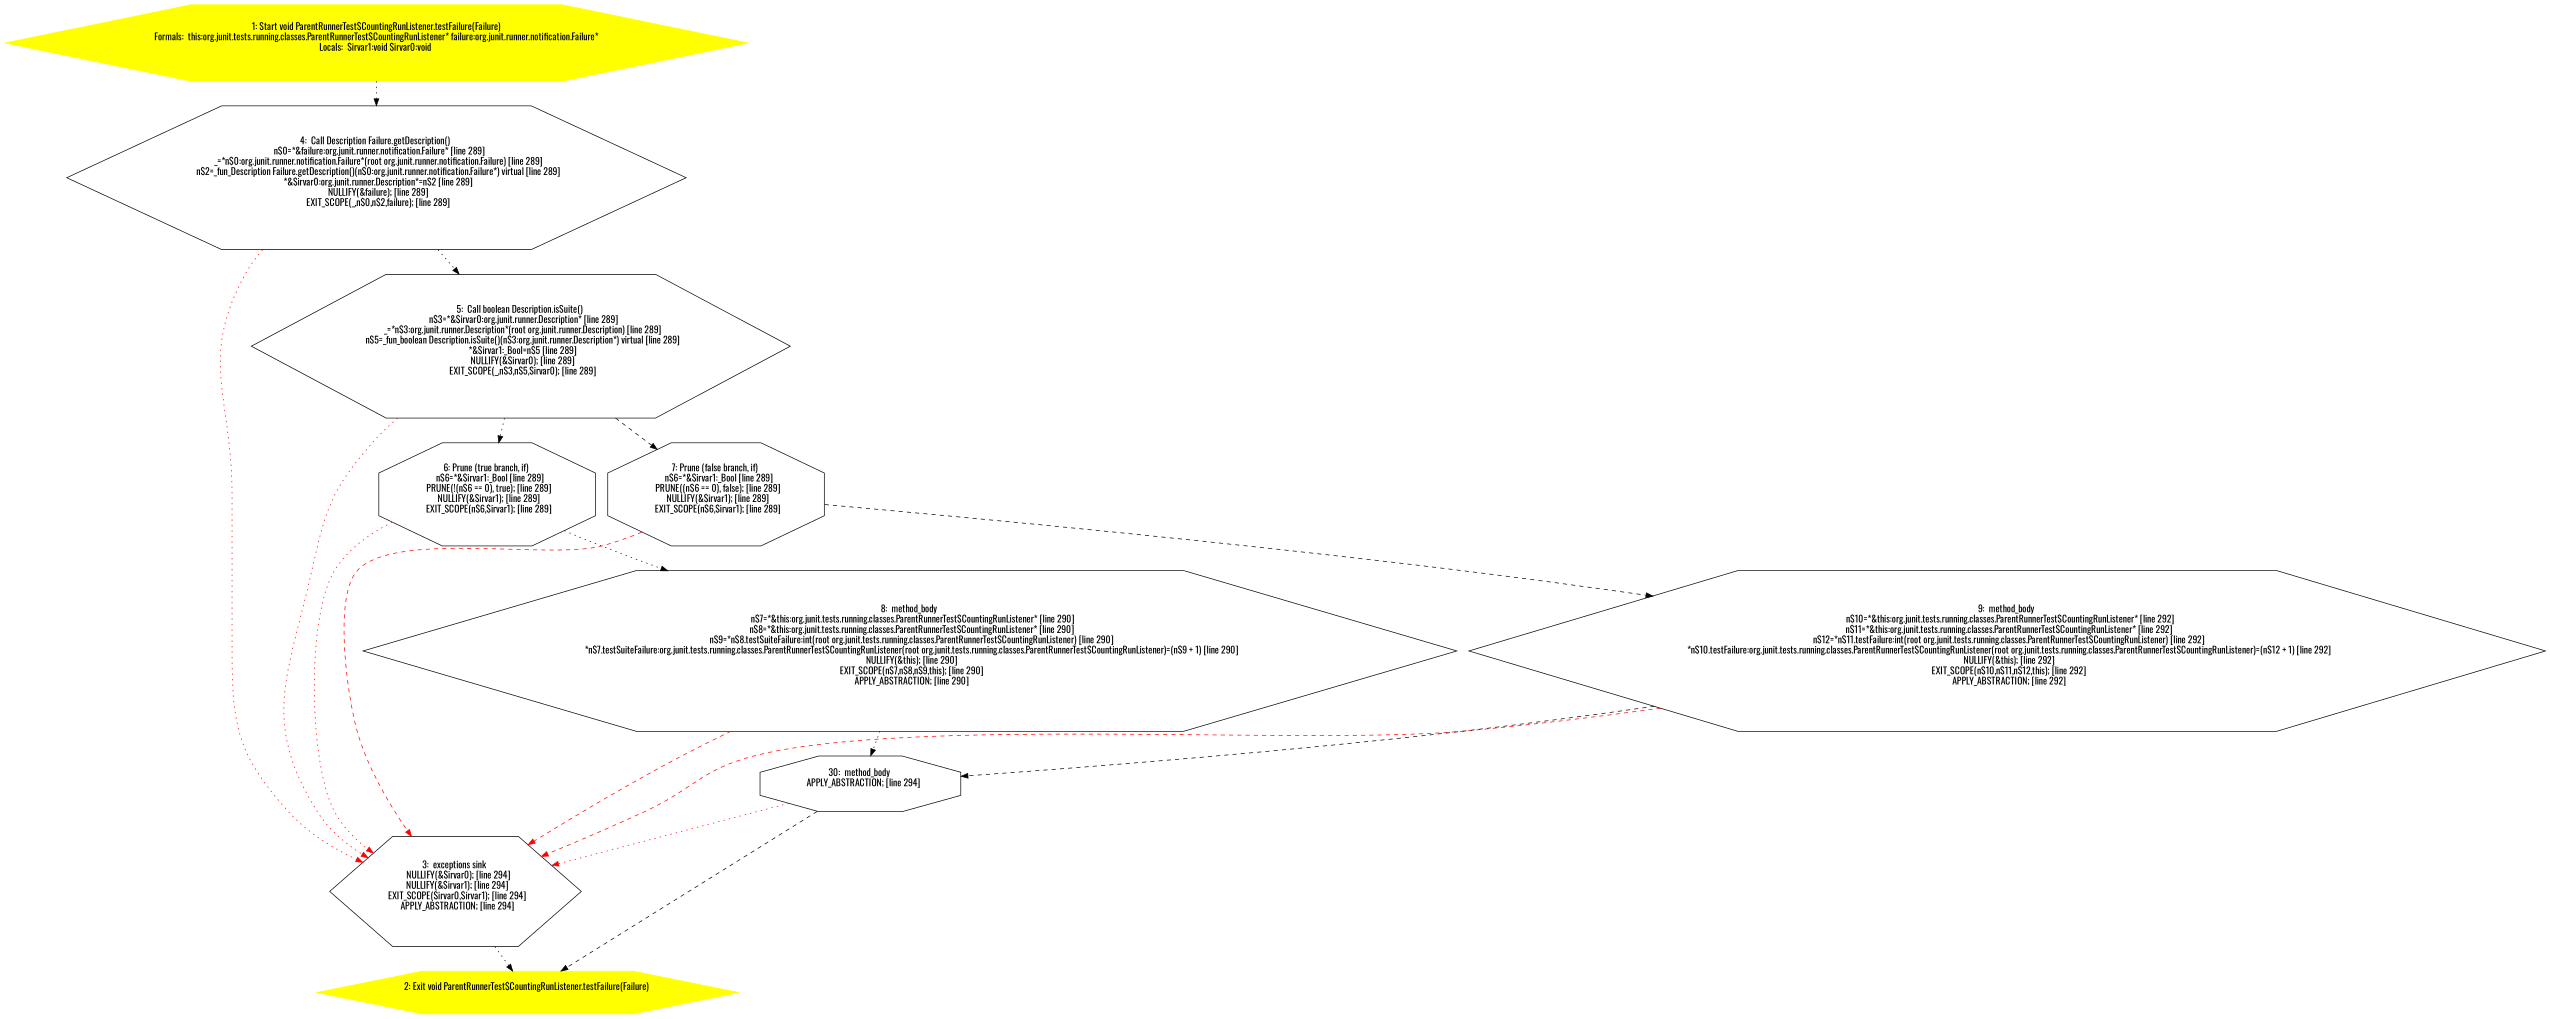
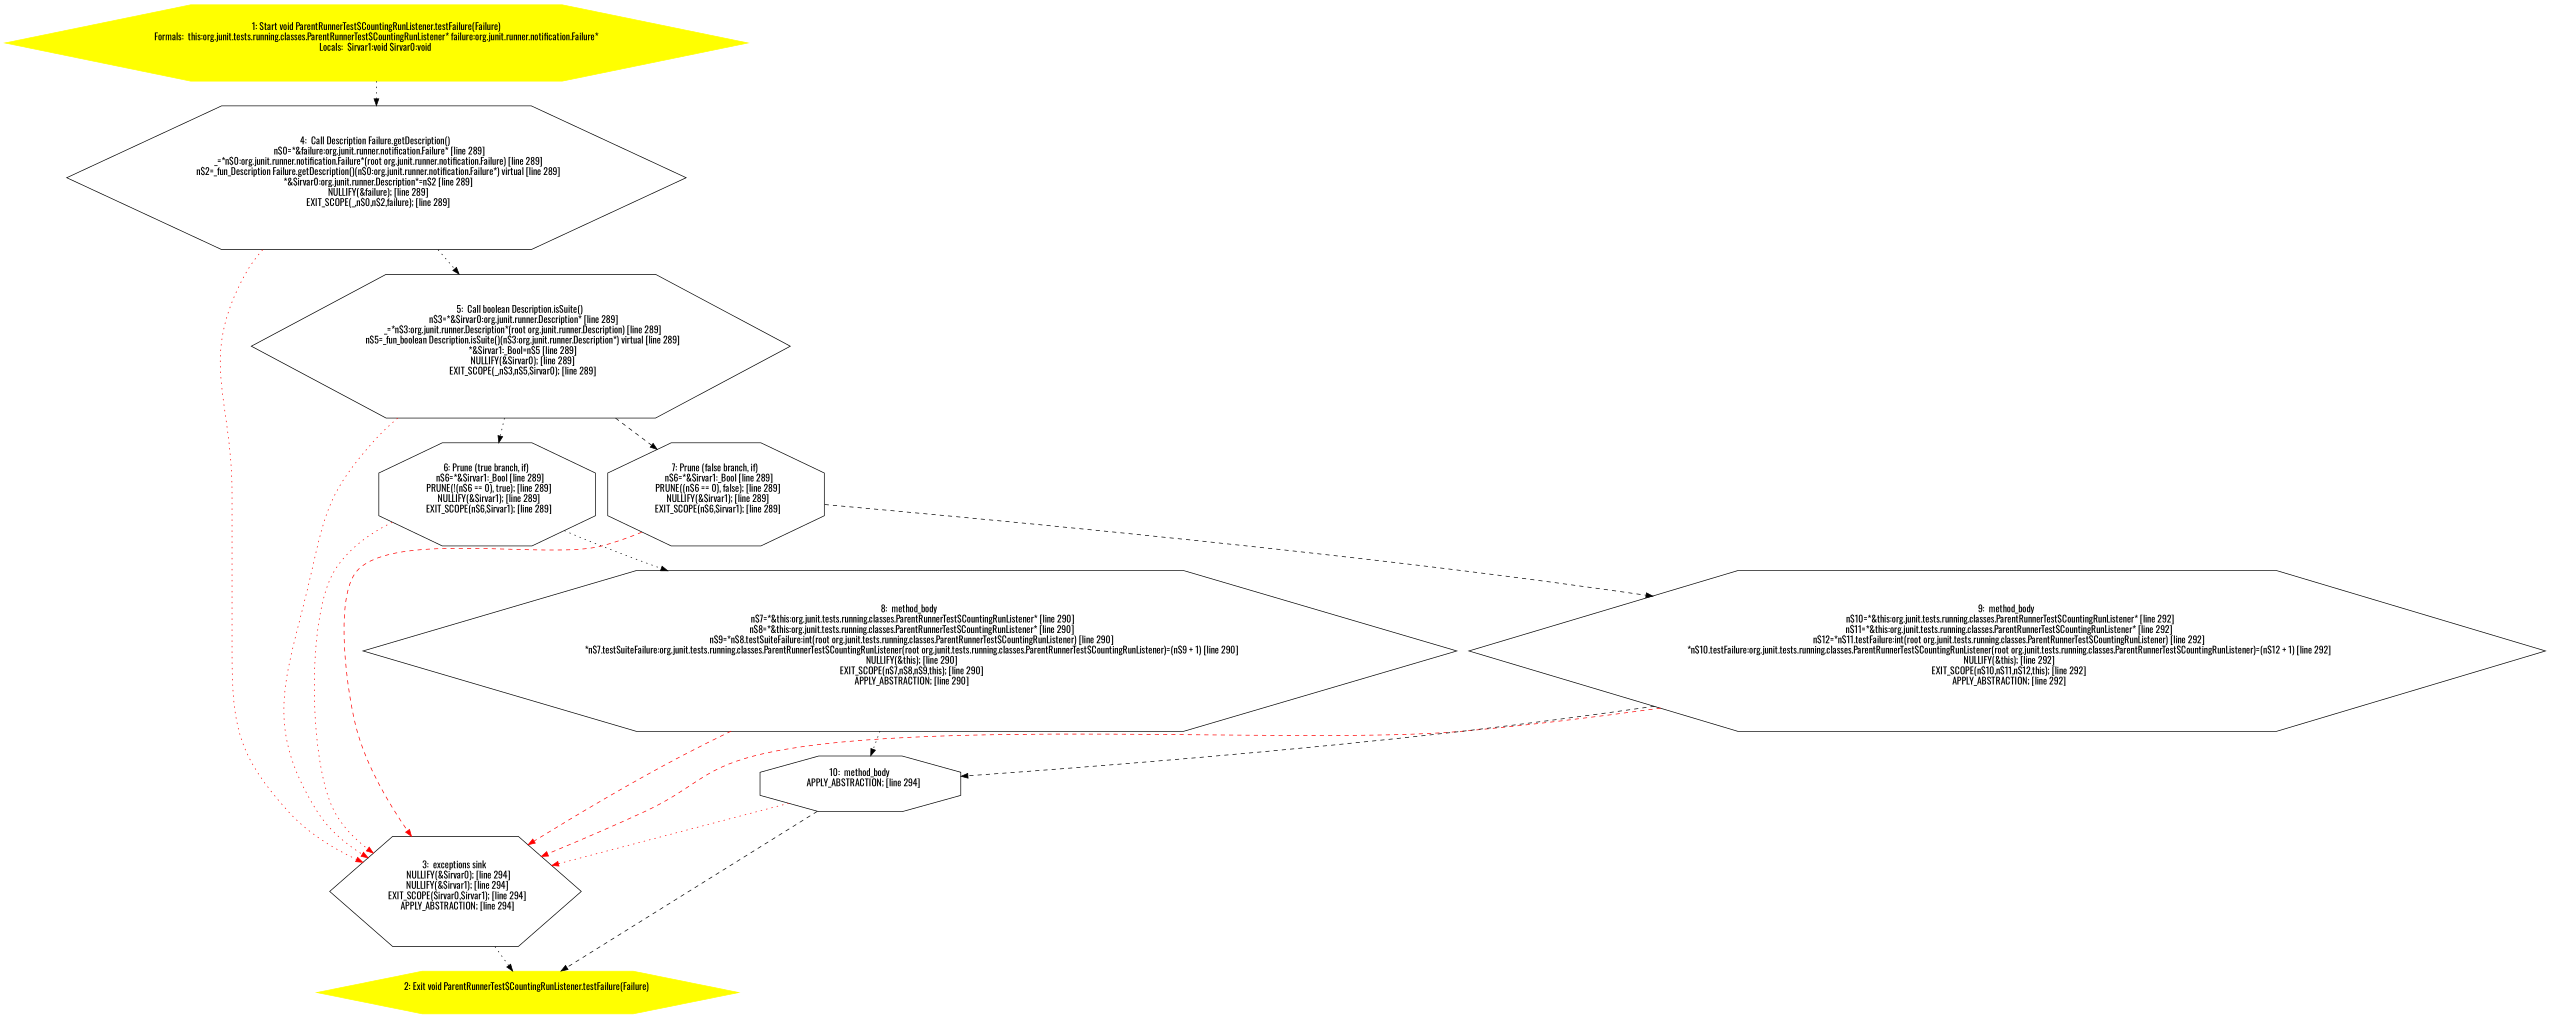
node "30:  method_body APPLY_ABSTRACTION; [line 294]": label "30:  method_body APPLY_ABSTRACTION; [line 294]" -> "10:  method_body APPLY_ABSTRACTION; [line 294]"
